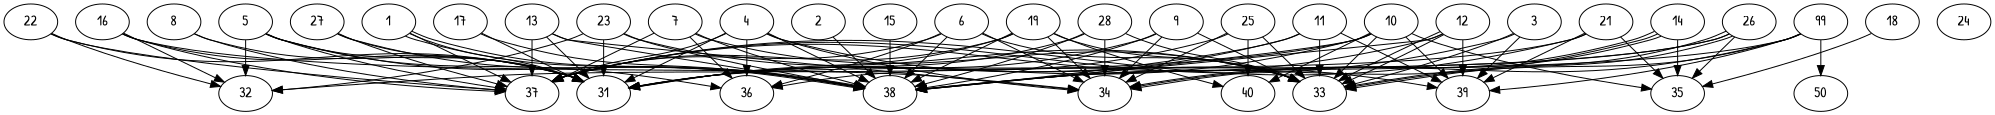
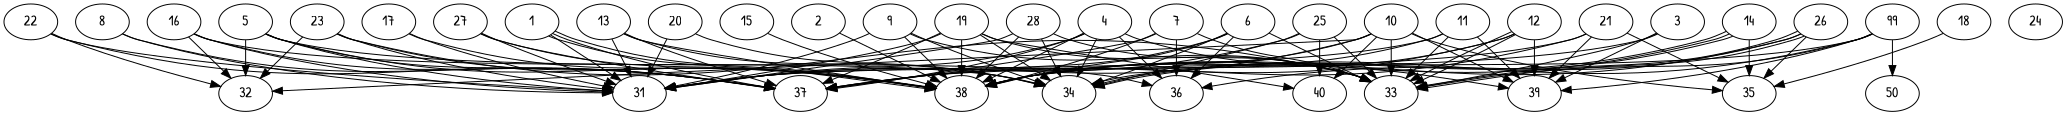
node "20": added
